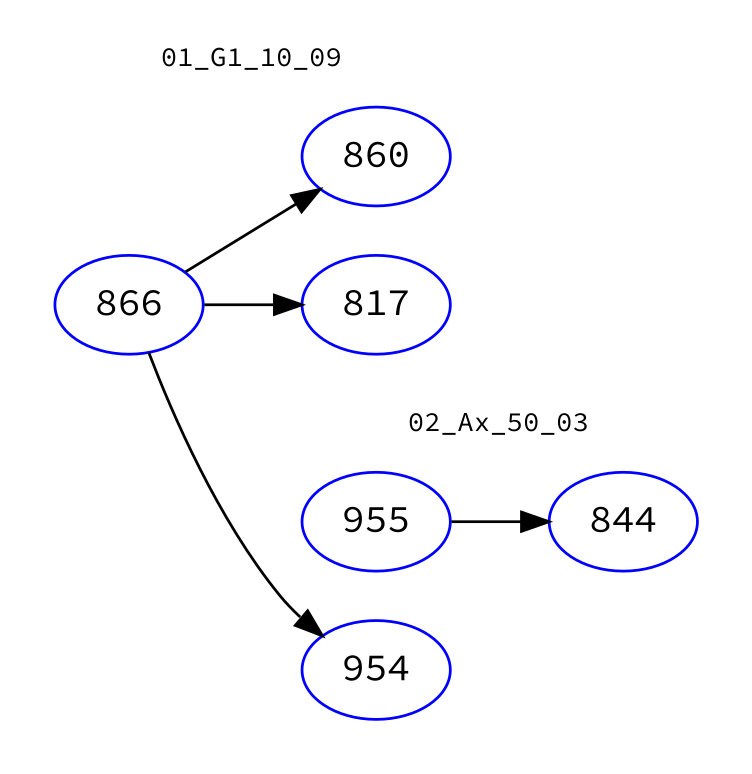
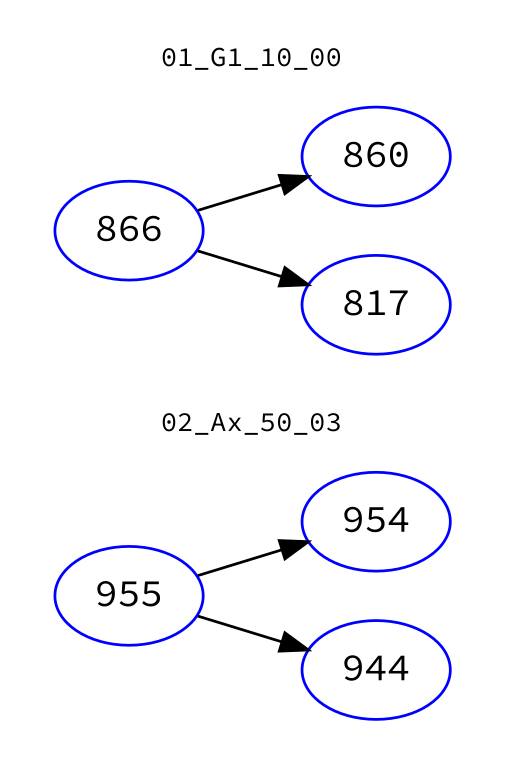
cluster "01_G1_10_09": label "01_G1_10_09" -> "01_G1_10_00"
edge "866" -> "954": now "955" -> "954"
node "844": label "844" -> "944"
